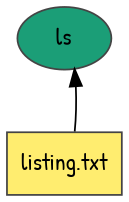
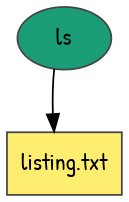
edge "listing.txt" -> "ls": reversed
